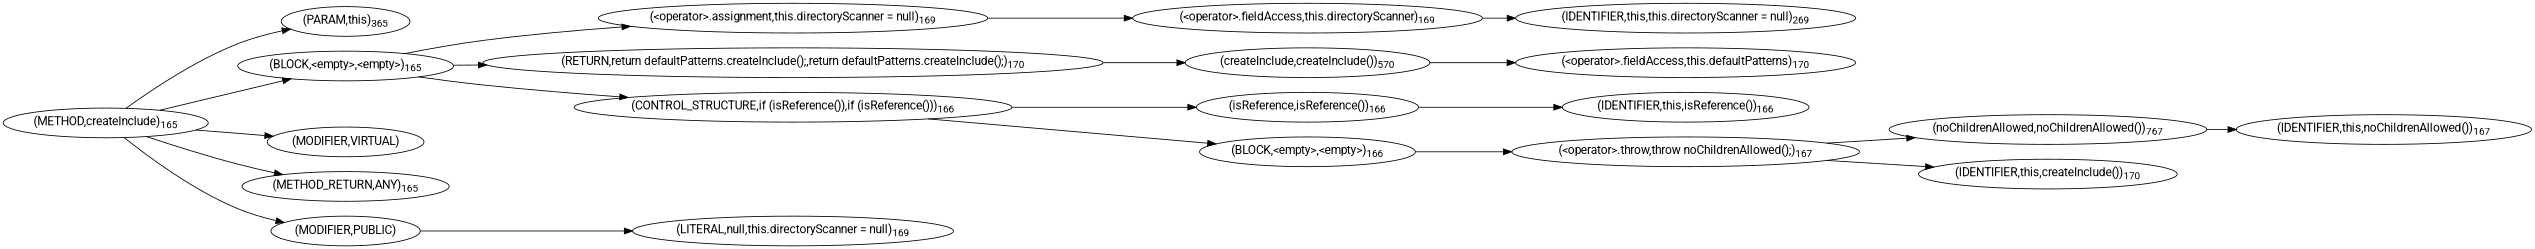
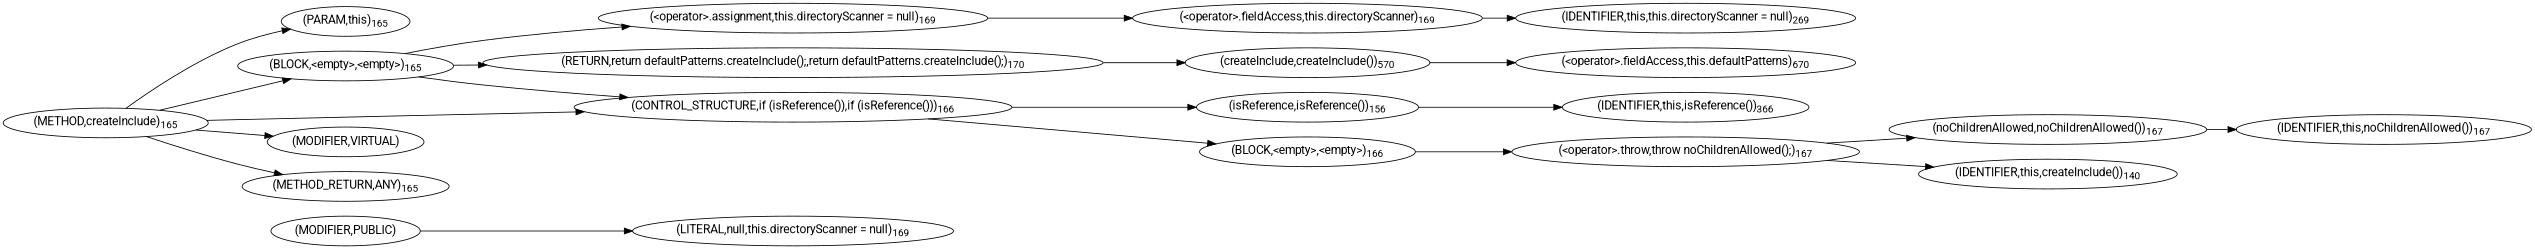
node "(PARAM,this)": text "365" -> "165"
node "(<operator>.fieldAccess,this.defaultPatterns)": text "170" -> "670"
node "(isReference,isReference())": text "166" -> "156"
node "(IDENTIFIER,this,isReference())": text "166" -> "366"
node "(noChildrenAllowed,noChildrenAllowed())": text "767" -> "167"
node "(IDENTIFIER,this,createInclude())": text "170" -> "140"
edge "(METHOD,createInclude)" -> "(MODIFIER,PUBLIC)": now "(METHOD,createInclude)" -> "(CONTROL_STRUCTURE,if (isReference()),if (isReference()))"
